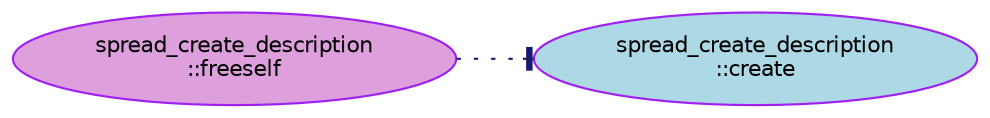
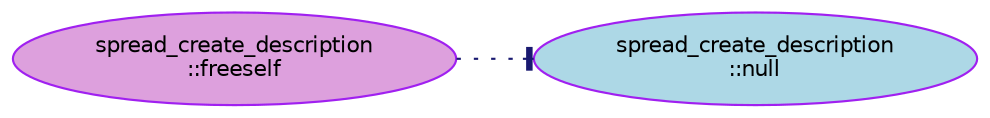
node "spread_create_description ::create": label "spread_create_description ::create" -> "spread_create_description ::null"
